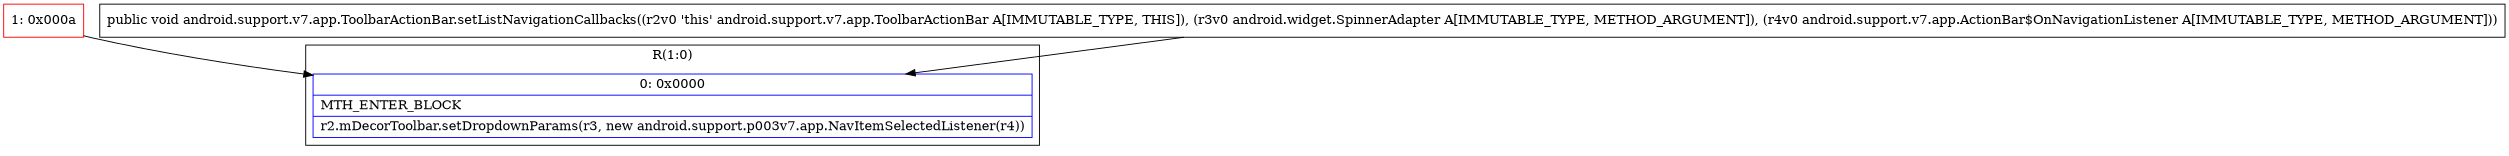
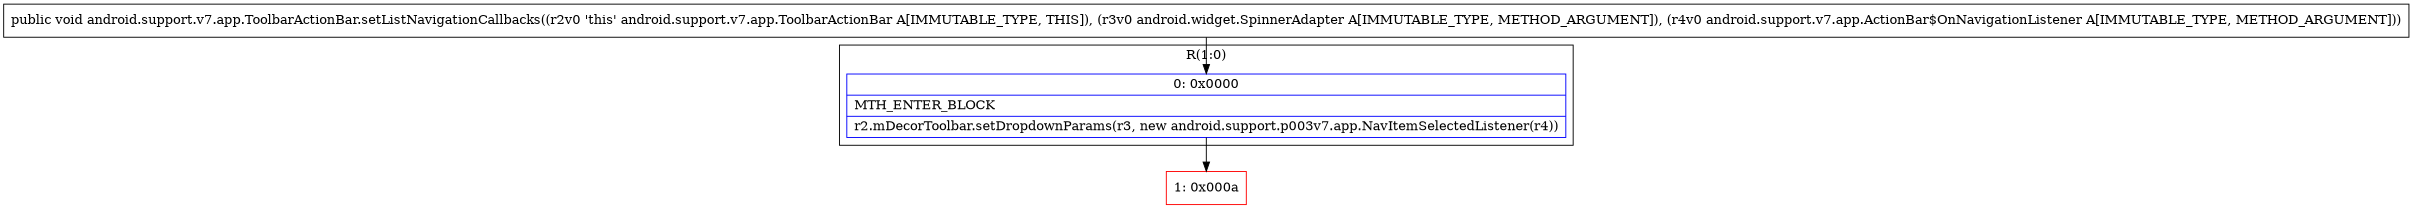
edge "1: 0x000a" -> "0: 0x0000": reversed
